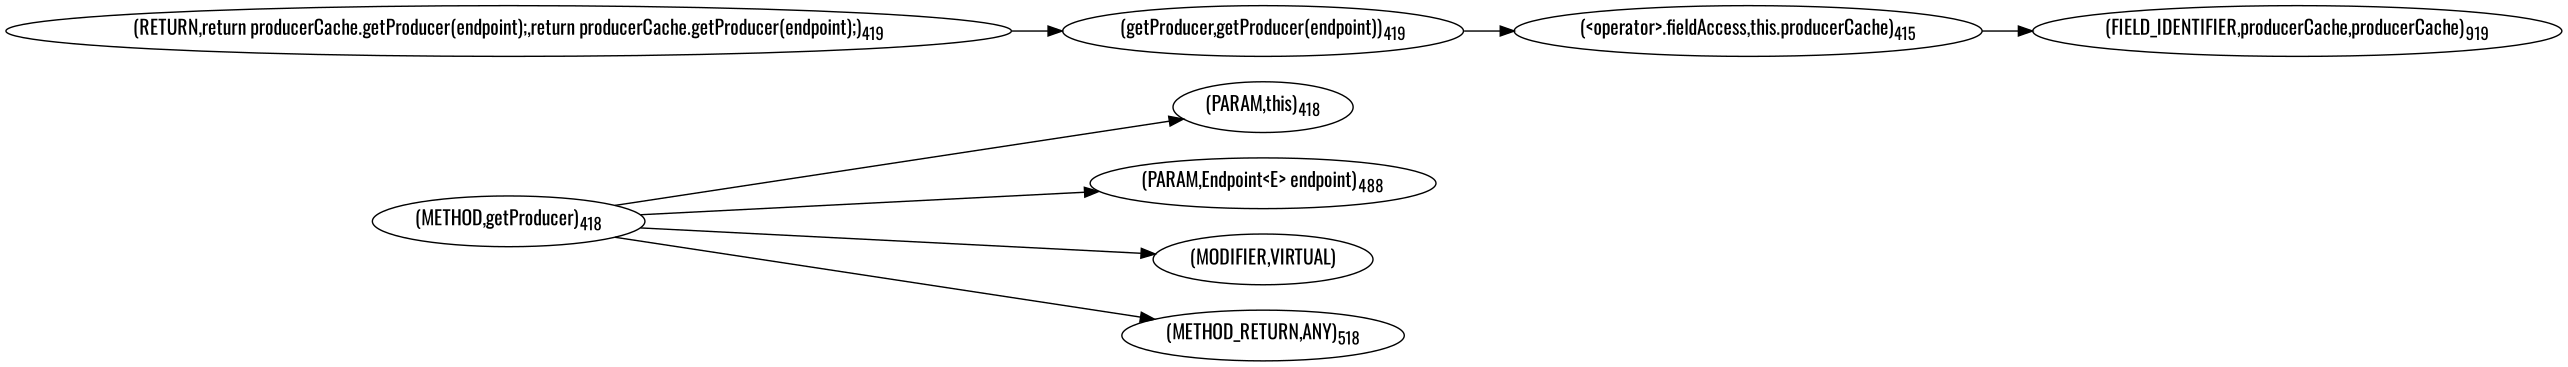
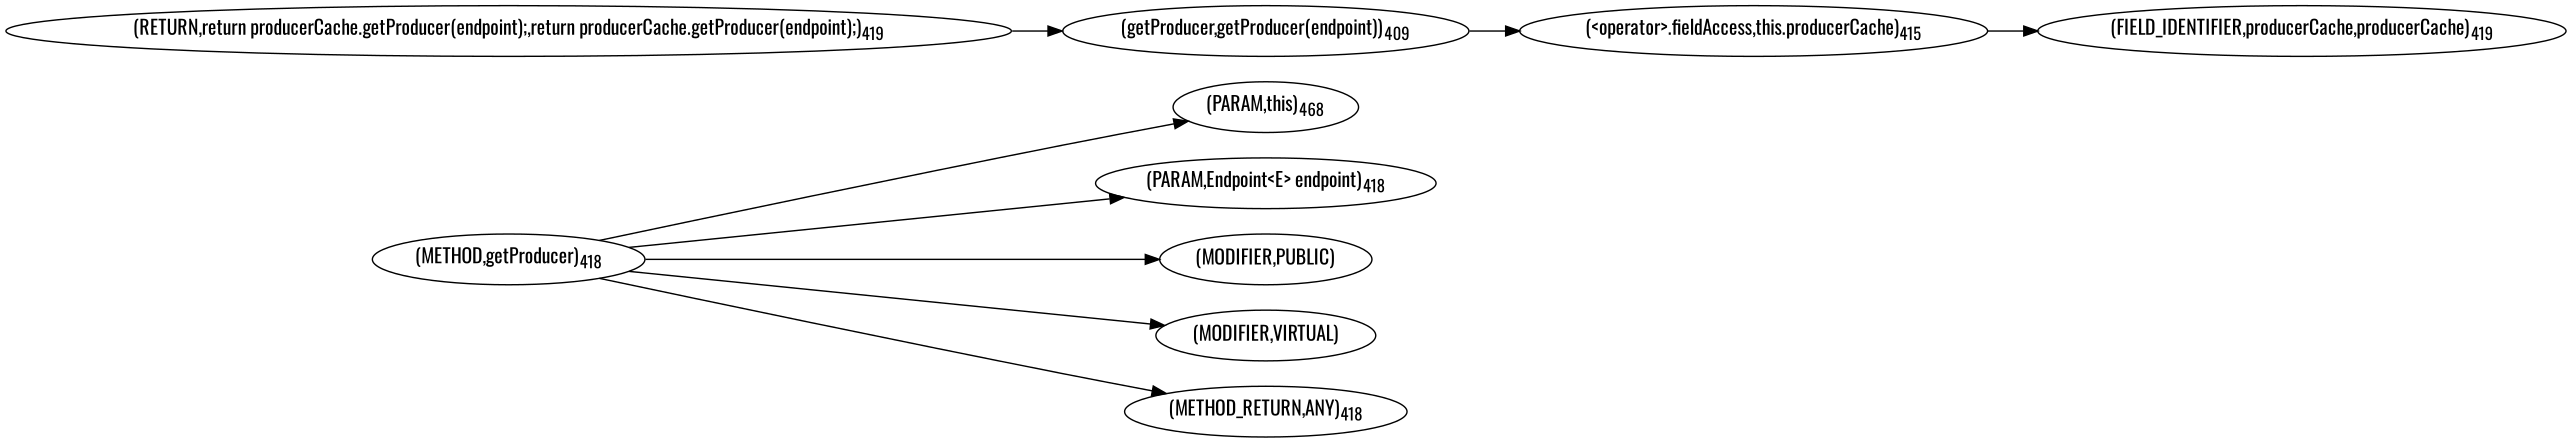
node "(getProducer,getProducer(endpoint))": text "419" -> "409"
node "(FIELD_IDENTIFIER,producerCache,producerCache)": text "919" -> "419"
node "(PARAM,this)": text "418" -> "468"
node "(PARAM,Endpoint<E> endpoint)": text "488" -> "418"
node "(MODIFIER,PUBLIC)": added
node "(METHOD_RETURN,ANY)": text "518" -> "418"
